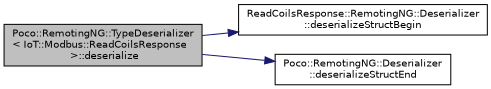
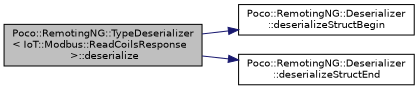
node "ReadCoilsResponse::RemotingNG::Deserializer ::deserializeStructBegin": label "ReadCoilsResponse::RemotingNG::Deserializer ::deserializeStructBegin" -> "Poco::RemotingNG::Deserializer ::deserializeStructBegin"
